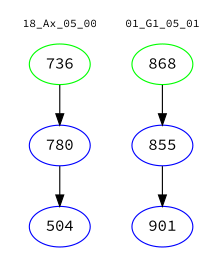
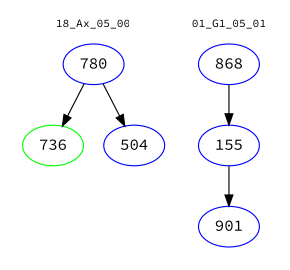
node "868": color green -> blue
edge "736" -> "780": reversed
node "855": label "855" -> "155"
